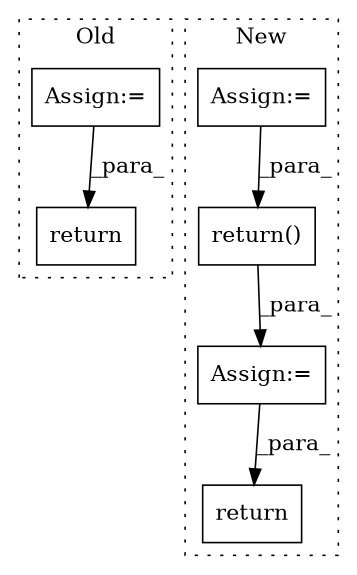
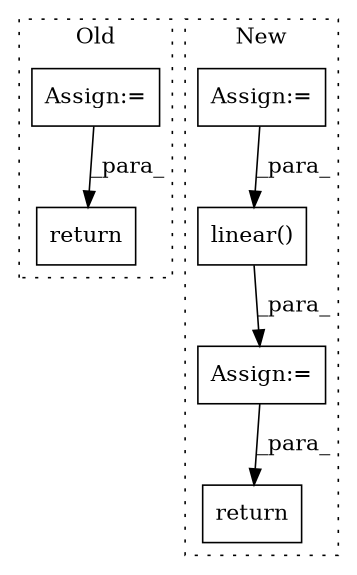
node "return()": label "return()" -> "linear()"
